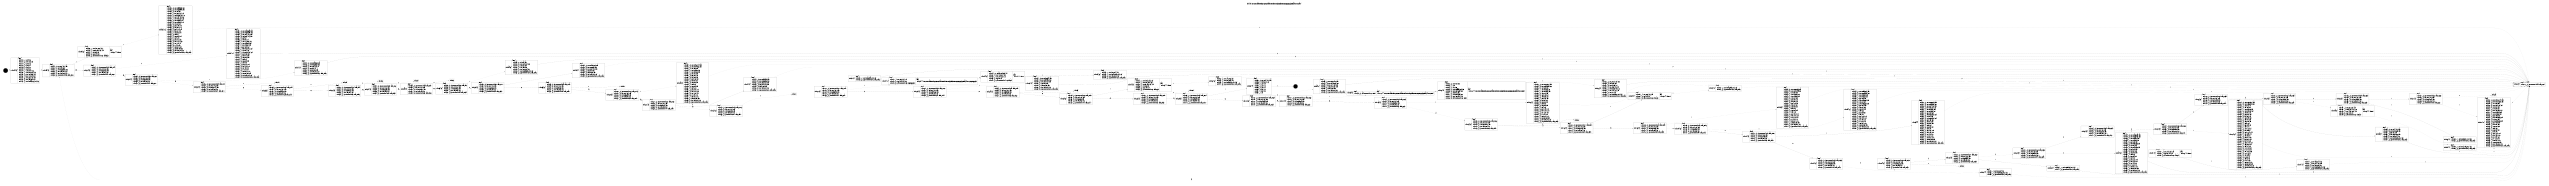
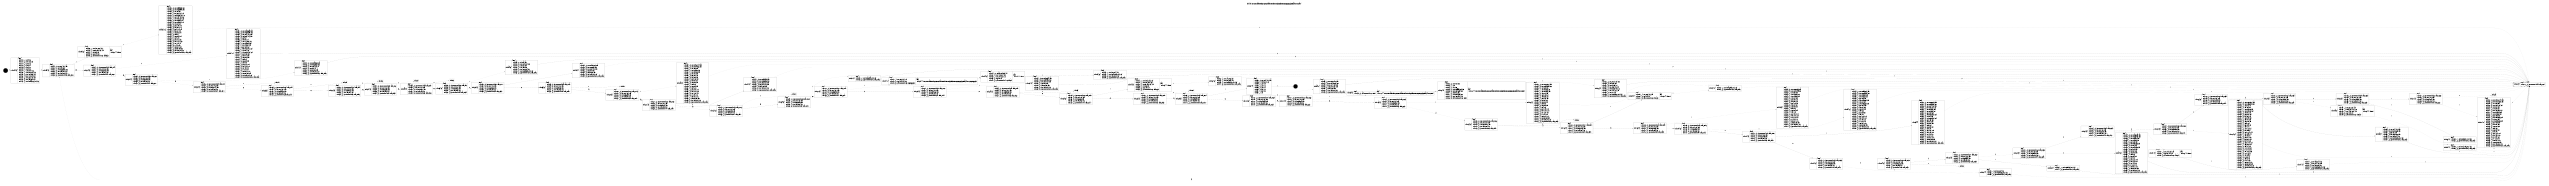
node "0x401659 [25]": added
